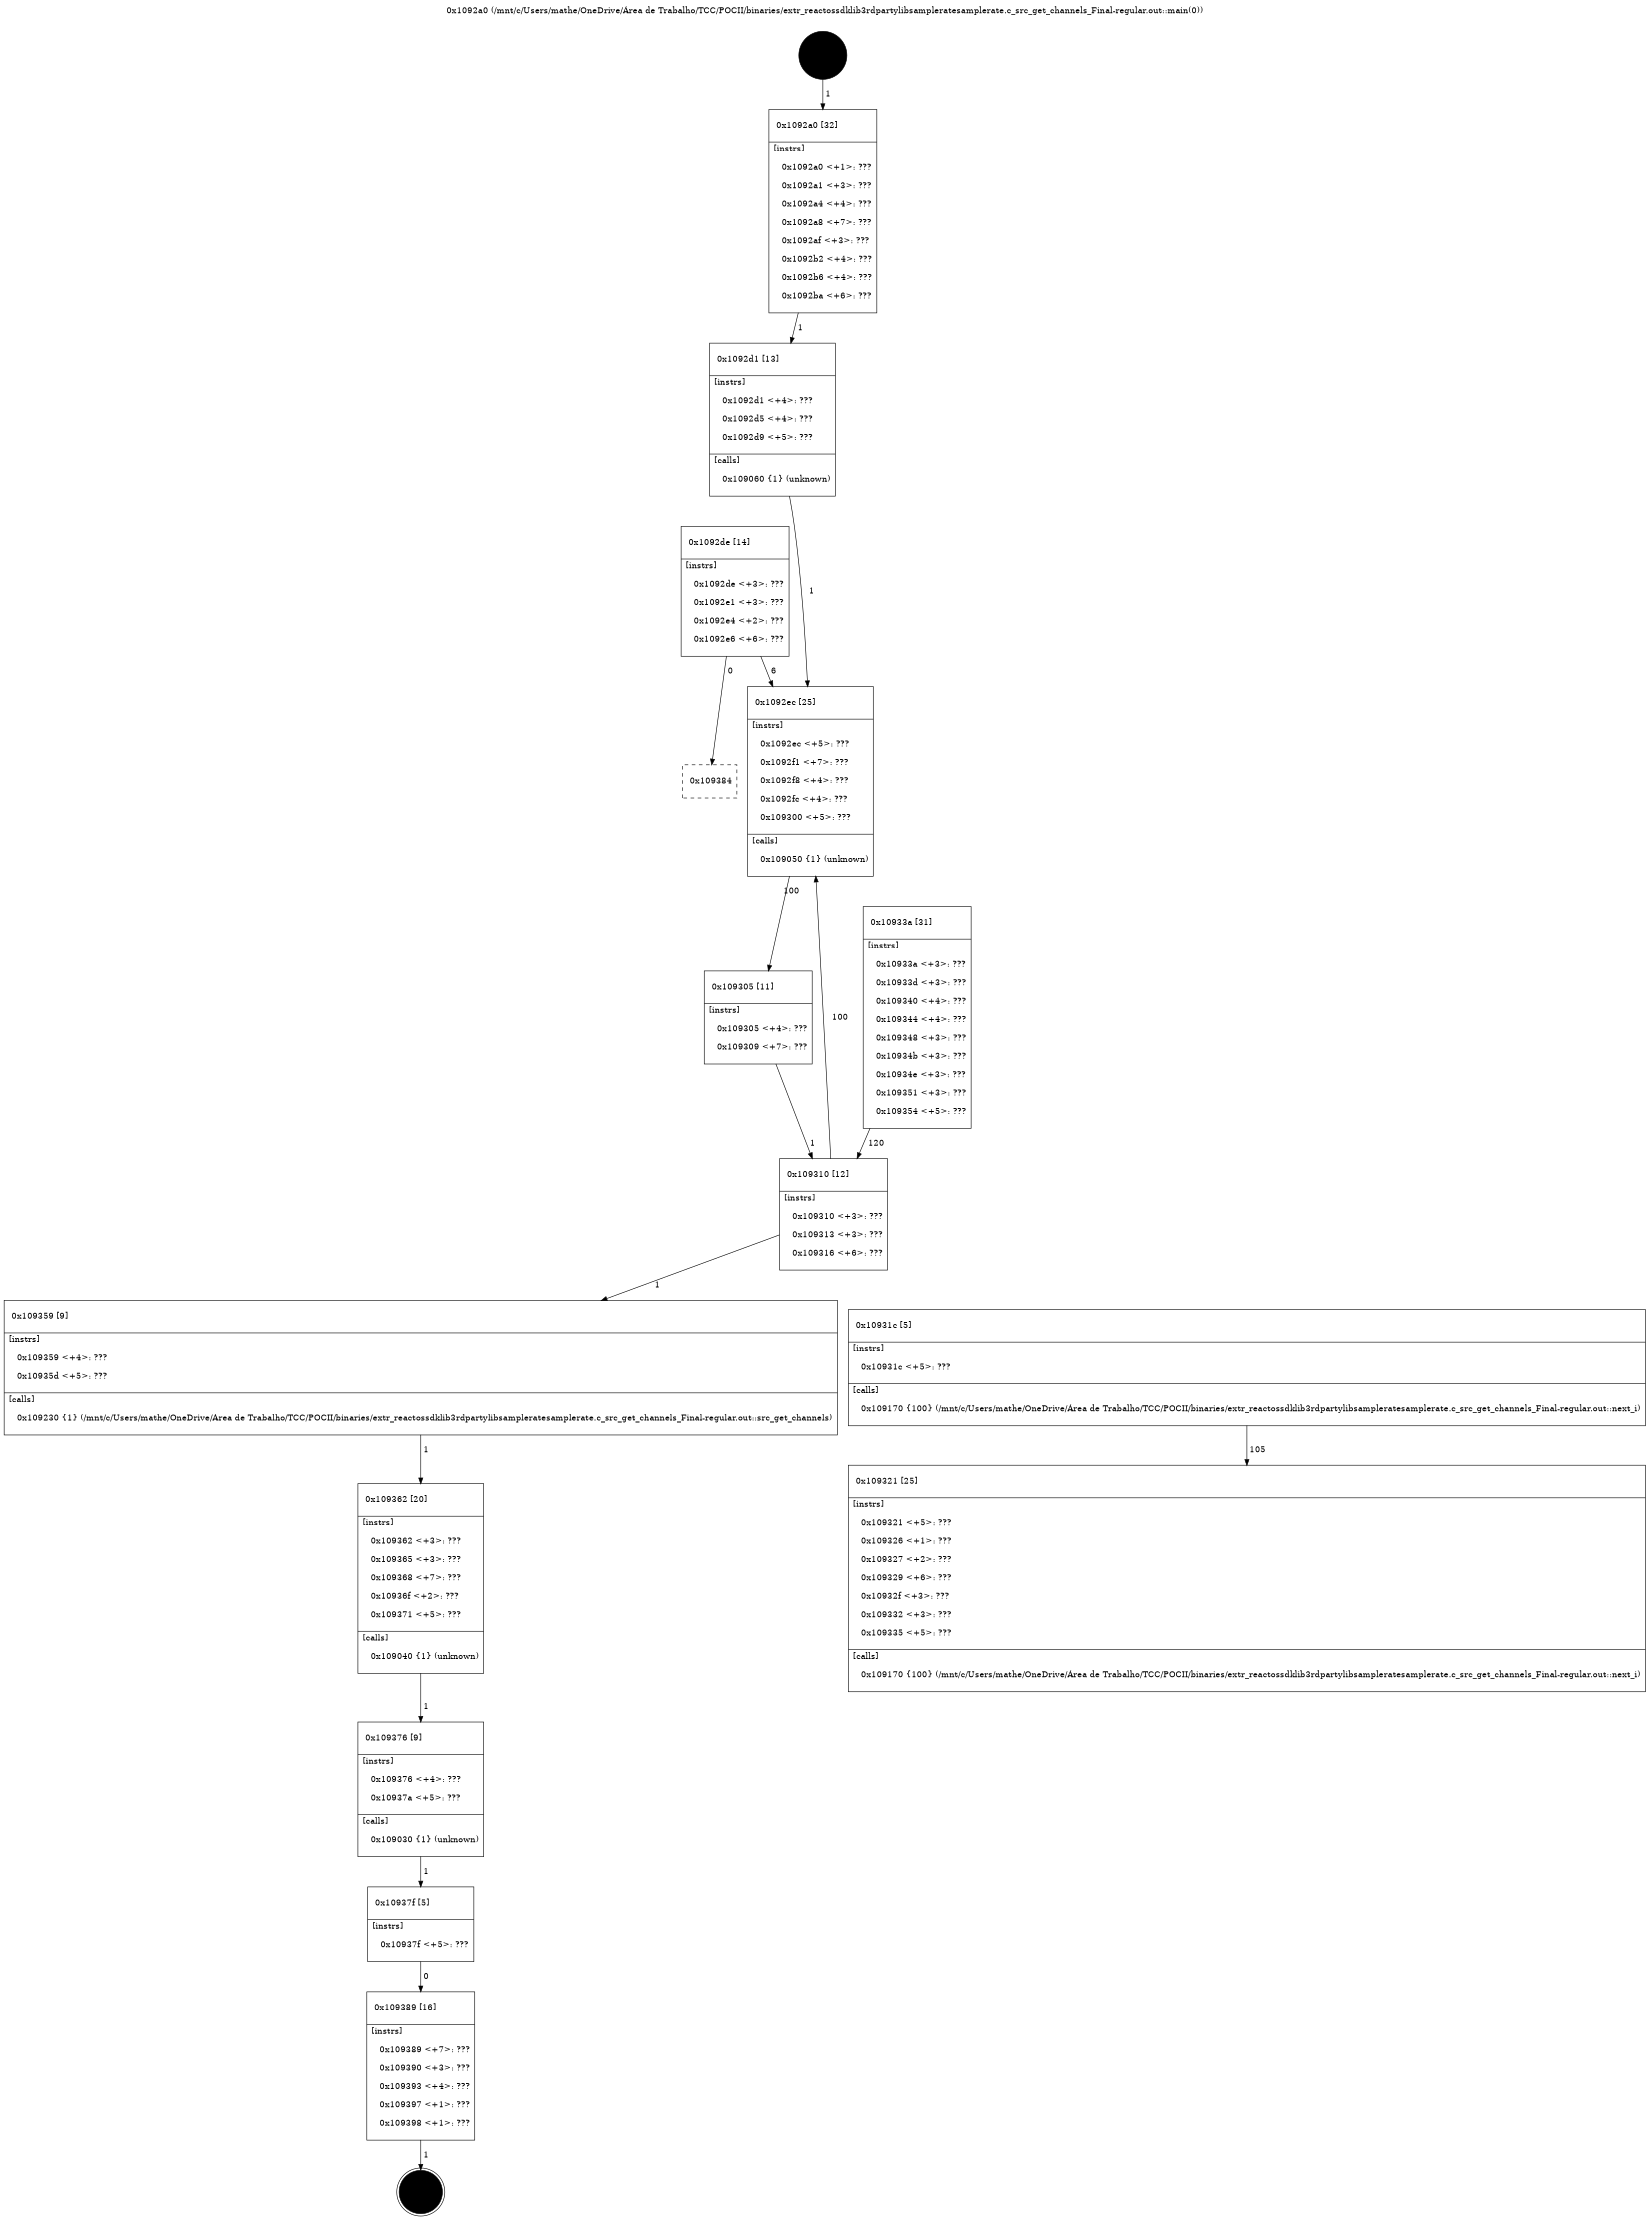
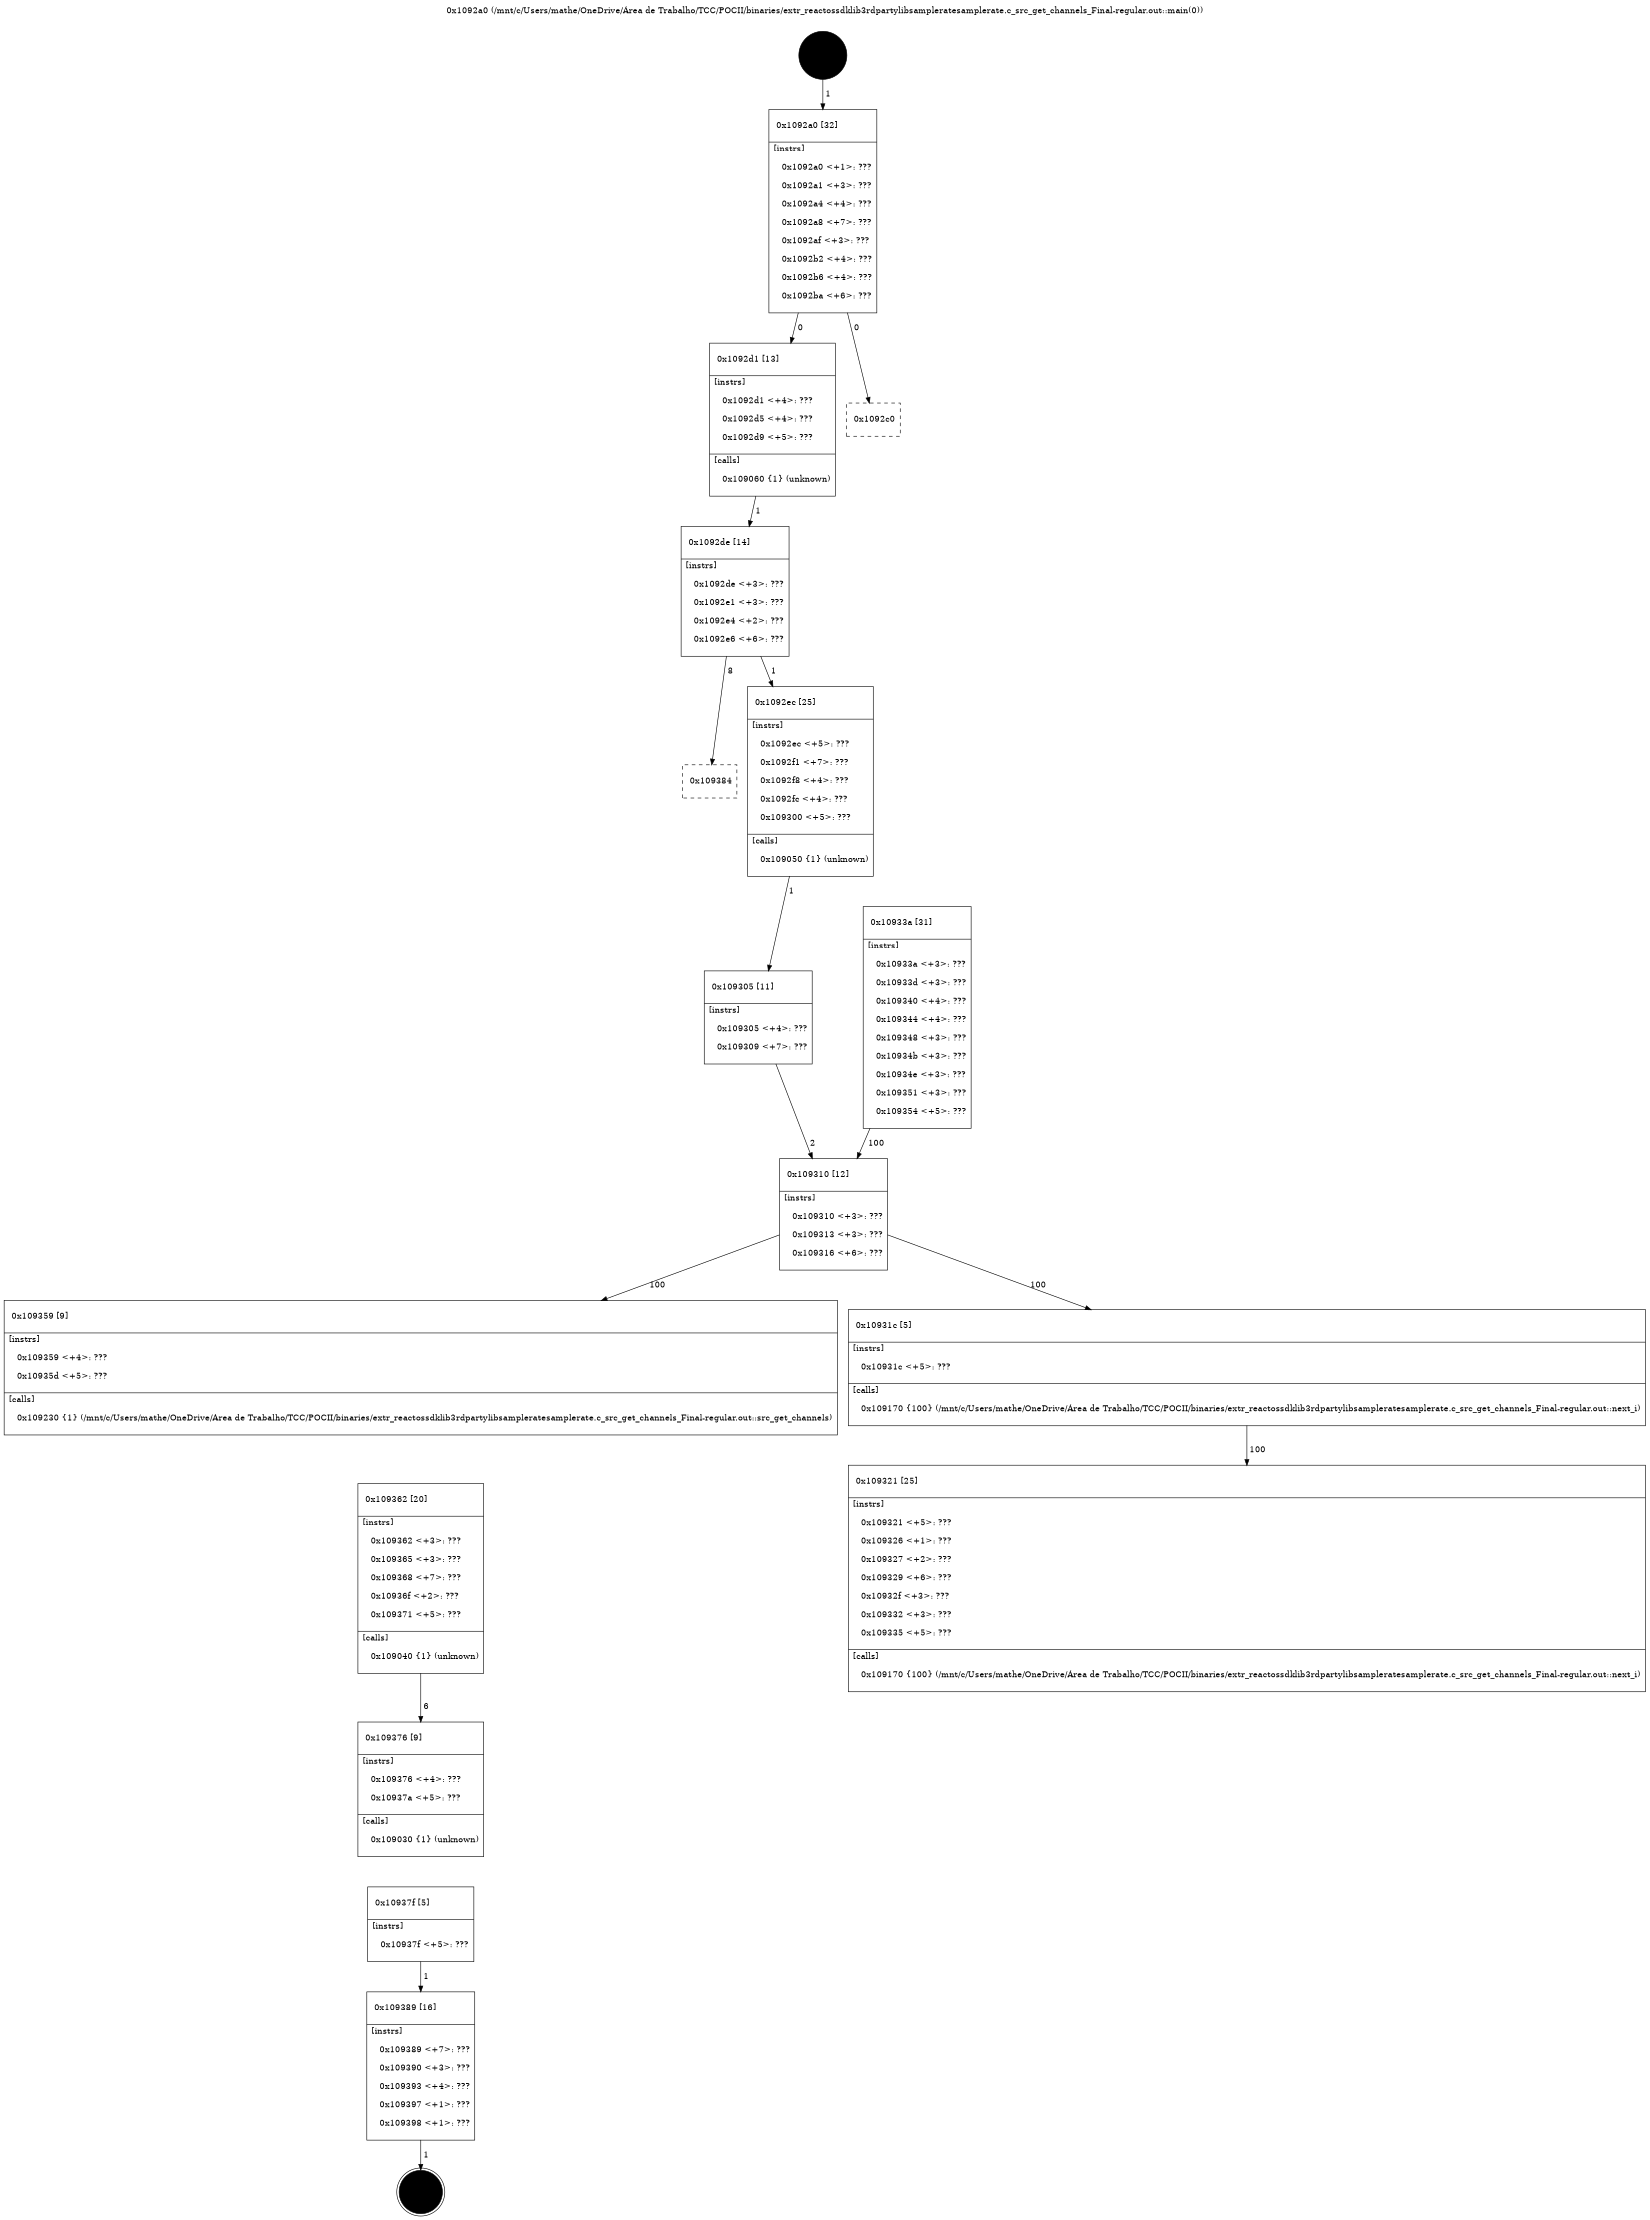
edge "0x1092a0 [32]" -> "0x1092d1 [13]": label " 1" -> " 0"
node "0x1092c0": added
edge "0x1092d1 [13]" -> "0x1092ec [25]": now "0x1092d1 [13]" -> "0x1092de [14]"
edge "0x1092de [14]" -> "0x109384": label " 0" -> " 8"
edge "0x1092de [14]" -> "0x1092ec [25]": label " 6" -> " 1"
edge "0x1092ec [25]" -> "0x109305 [11]": label " 100" -> " 1"
edge "0x109310 [12]" -> "0x1092ec [25]": now "0x109310 [12]" -> "0x10931c [5]"
edge "0x109305 [11]" -> "0x109310 [12]": label " 1" -> " 2"
edge "0x10933a [31]" -> "0x109310 [12]": label " 120" -> " 100"
edge "0x109310 [12]" -> "0x109359 [9]": label " 1" -> " 100"
edge "0x10931c [5]" -> "0x109321 [25]": label " 105" -> " 100"
edge "0x109359 [9]" -> "0x109362 [20]": removed, label "1"
edge "0x109362 [20]" -> "0x109376 [9]": label " 1" -> " 6"
edge "0x109376 [9]" -> "0x10937f [5]": removed, label "1"
edge "0x10937f [5]" -> "0x109389 [16]": label " 0" -> " 1"
